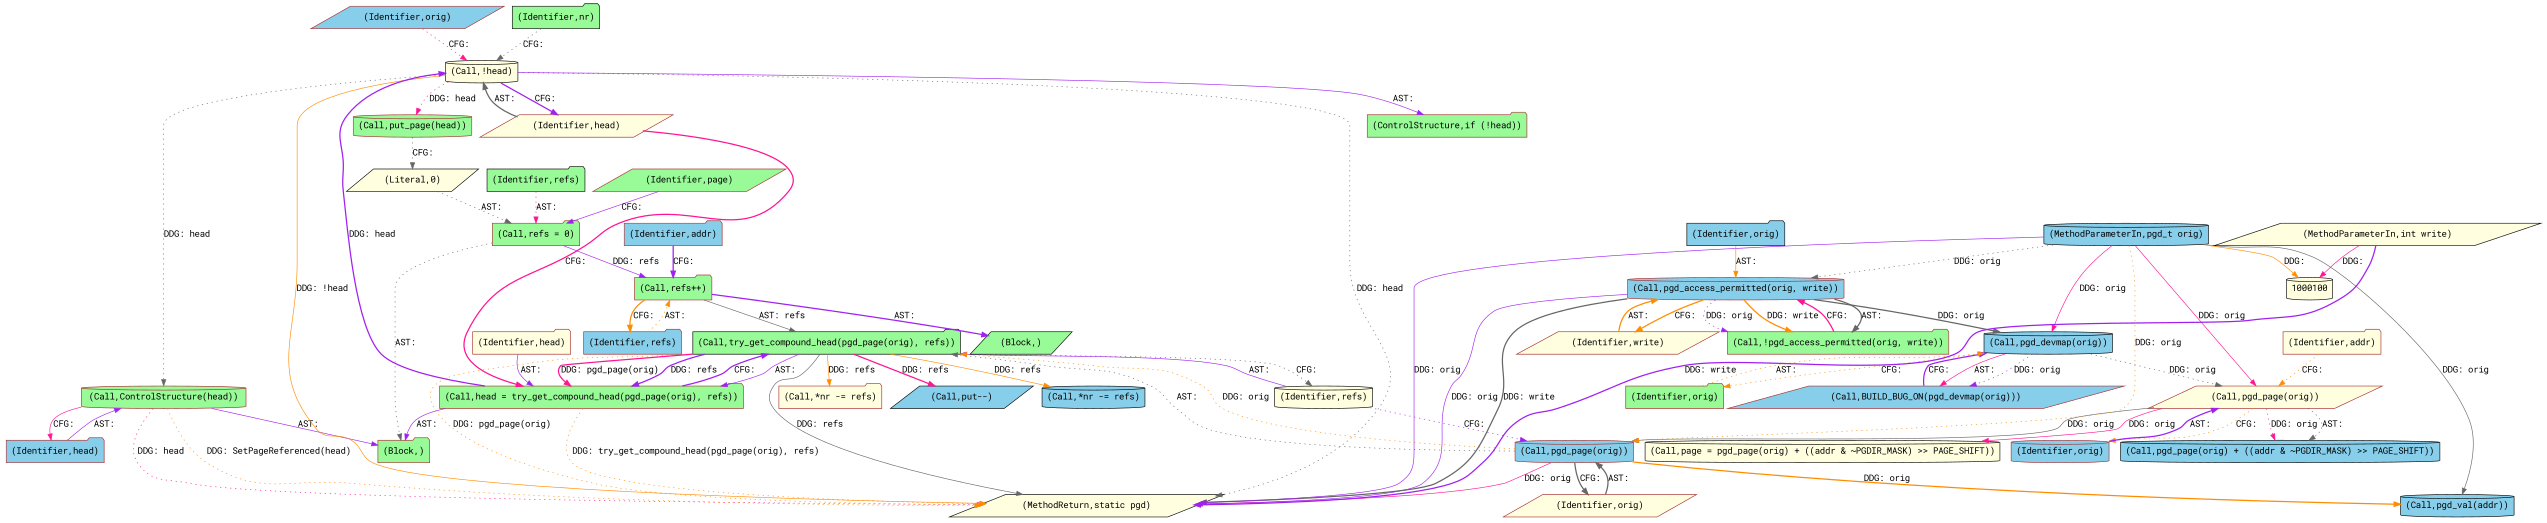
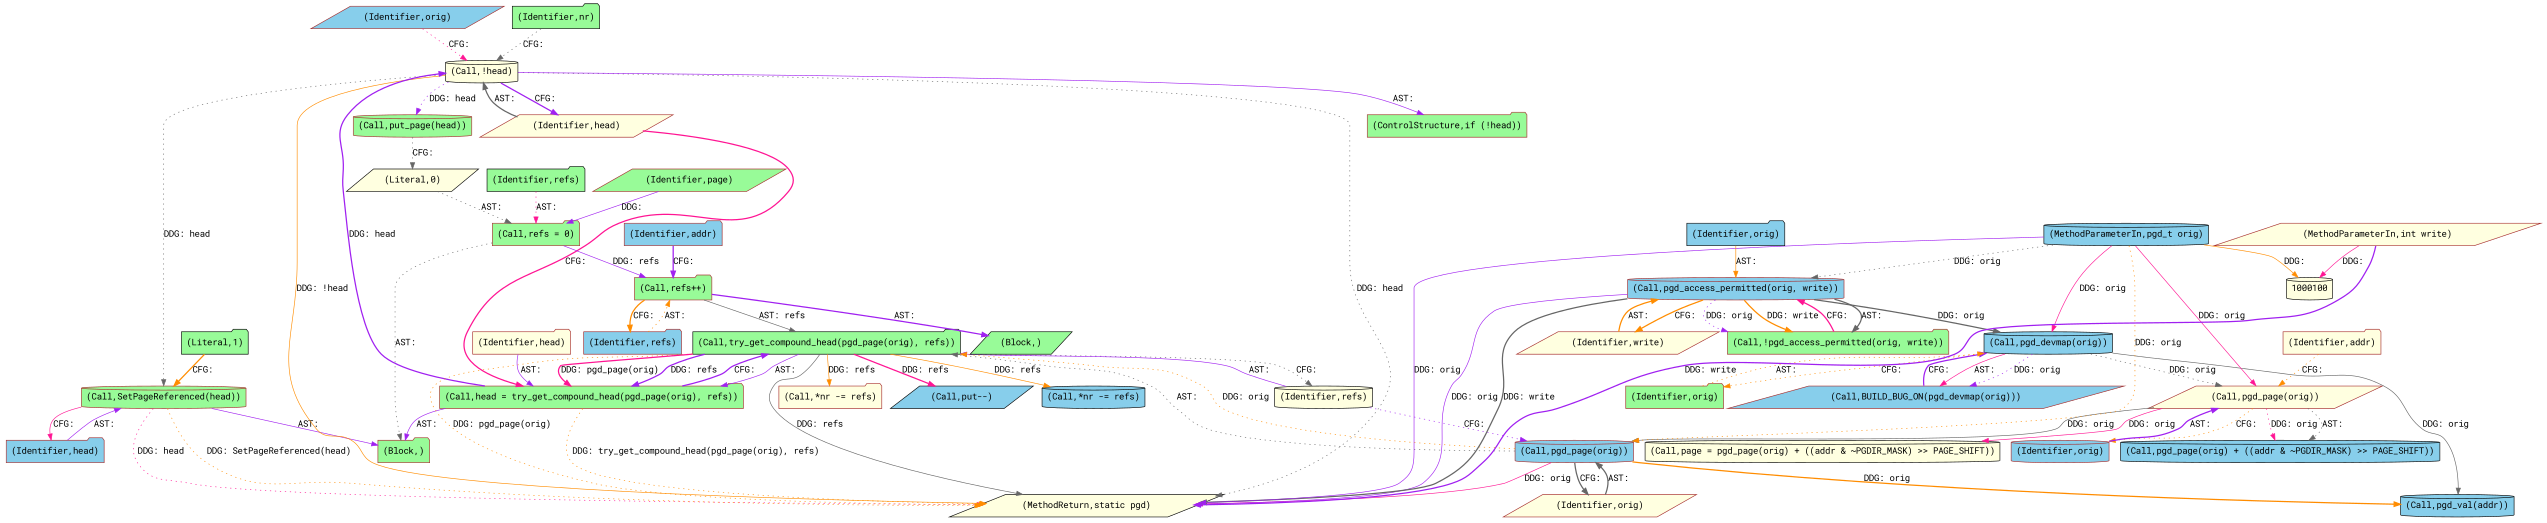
edge "(Call,!head)" -> "(Call,put_page(head))": color deeppink -> purple
edge "(Identifier,page)" -> "(Call,refs = 0)": label "CFG: " -> "DDG: "
node "(MethodParameterIn,int write)": color black -> brown
edge "(MethodParameterIn,pgd_t orig)" -> "(Call,pgd_val(addr))": now "(Call,pgd_devmap(orig))" -> "(Call,pgd_val(addr))"
node "(Literal,1)": added
node "(Call,ControlStructure(head))": label "(Call,ControlStructure(head))" -> "(Call,SetPageReferenced(head))"
